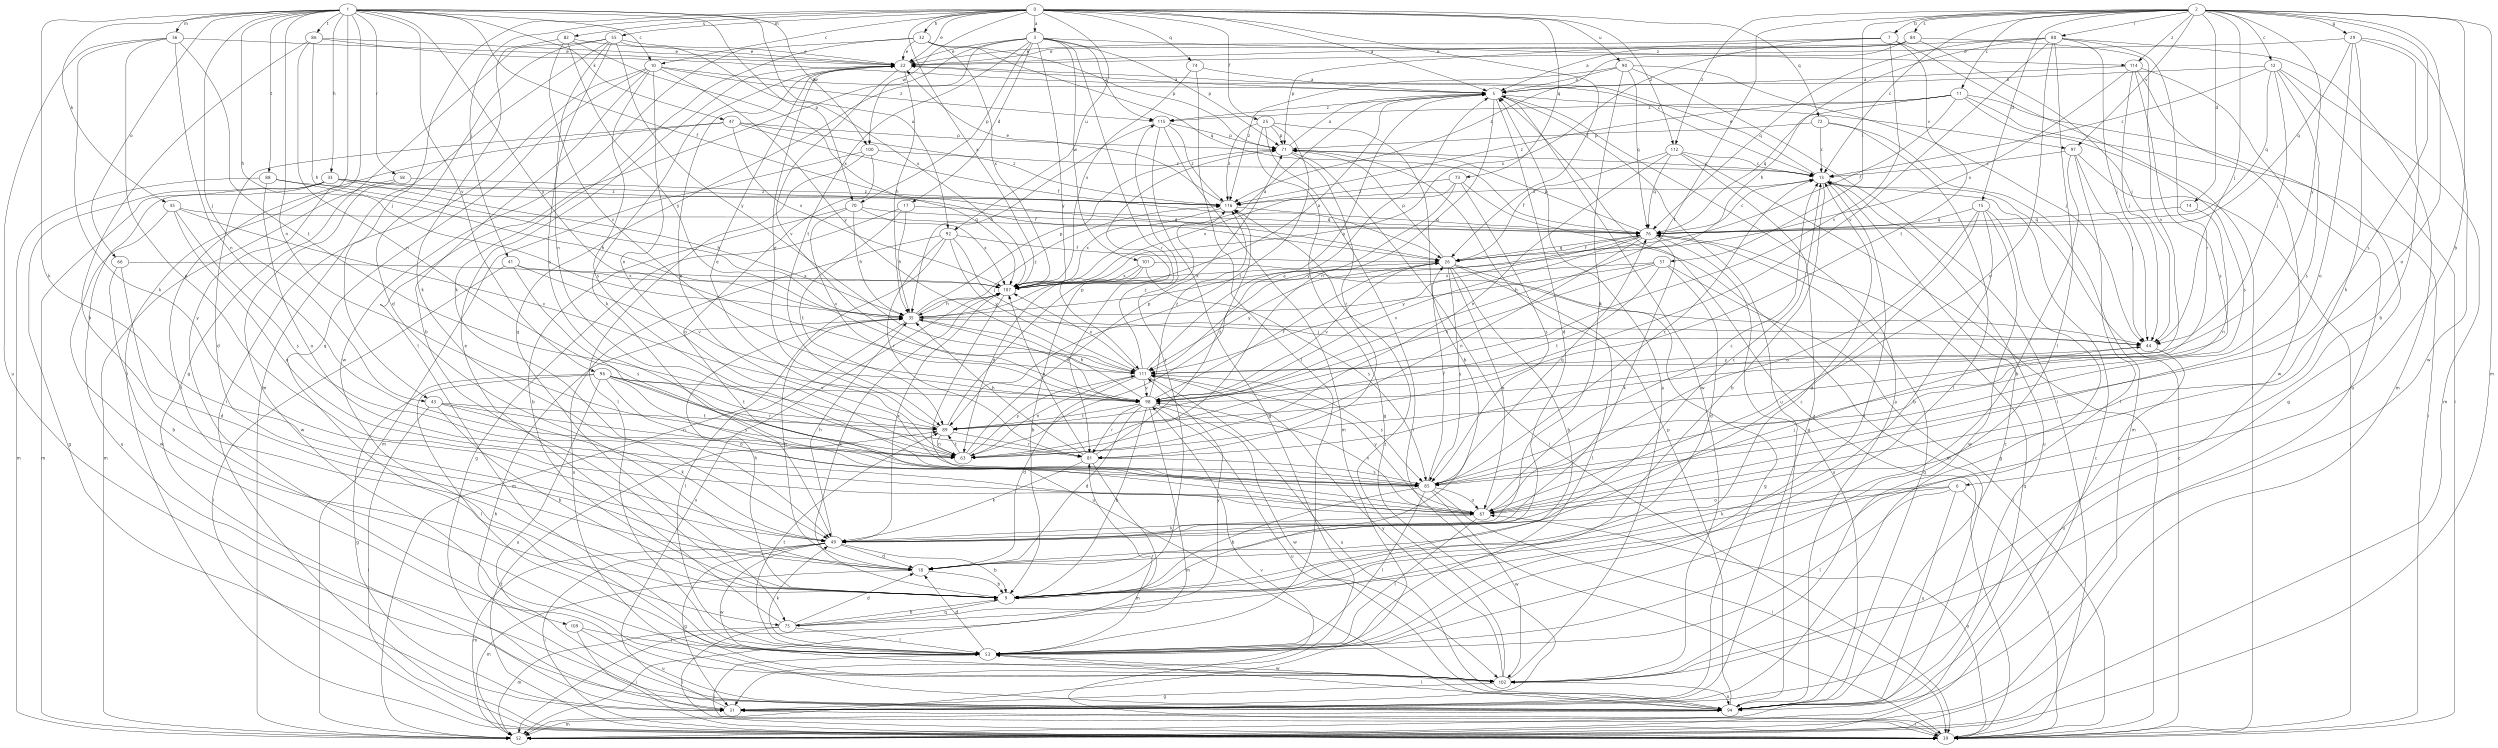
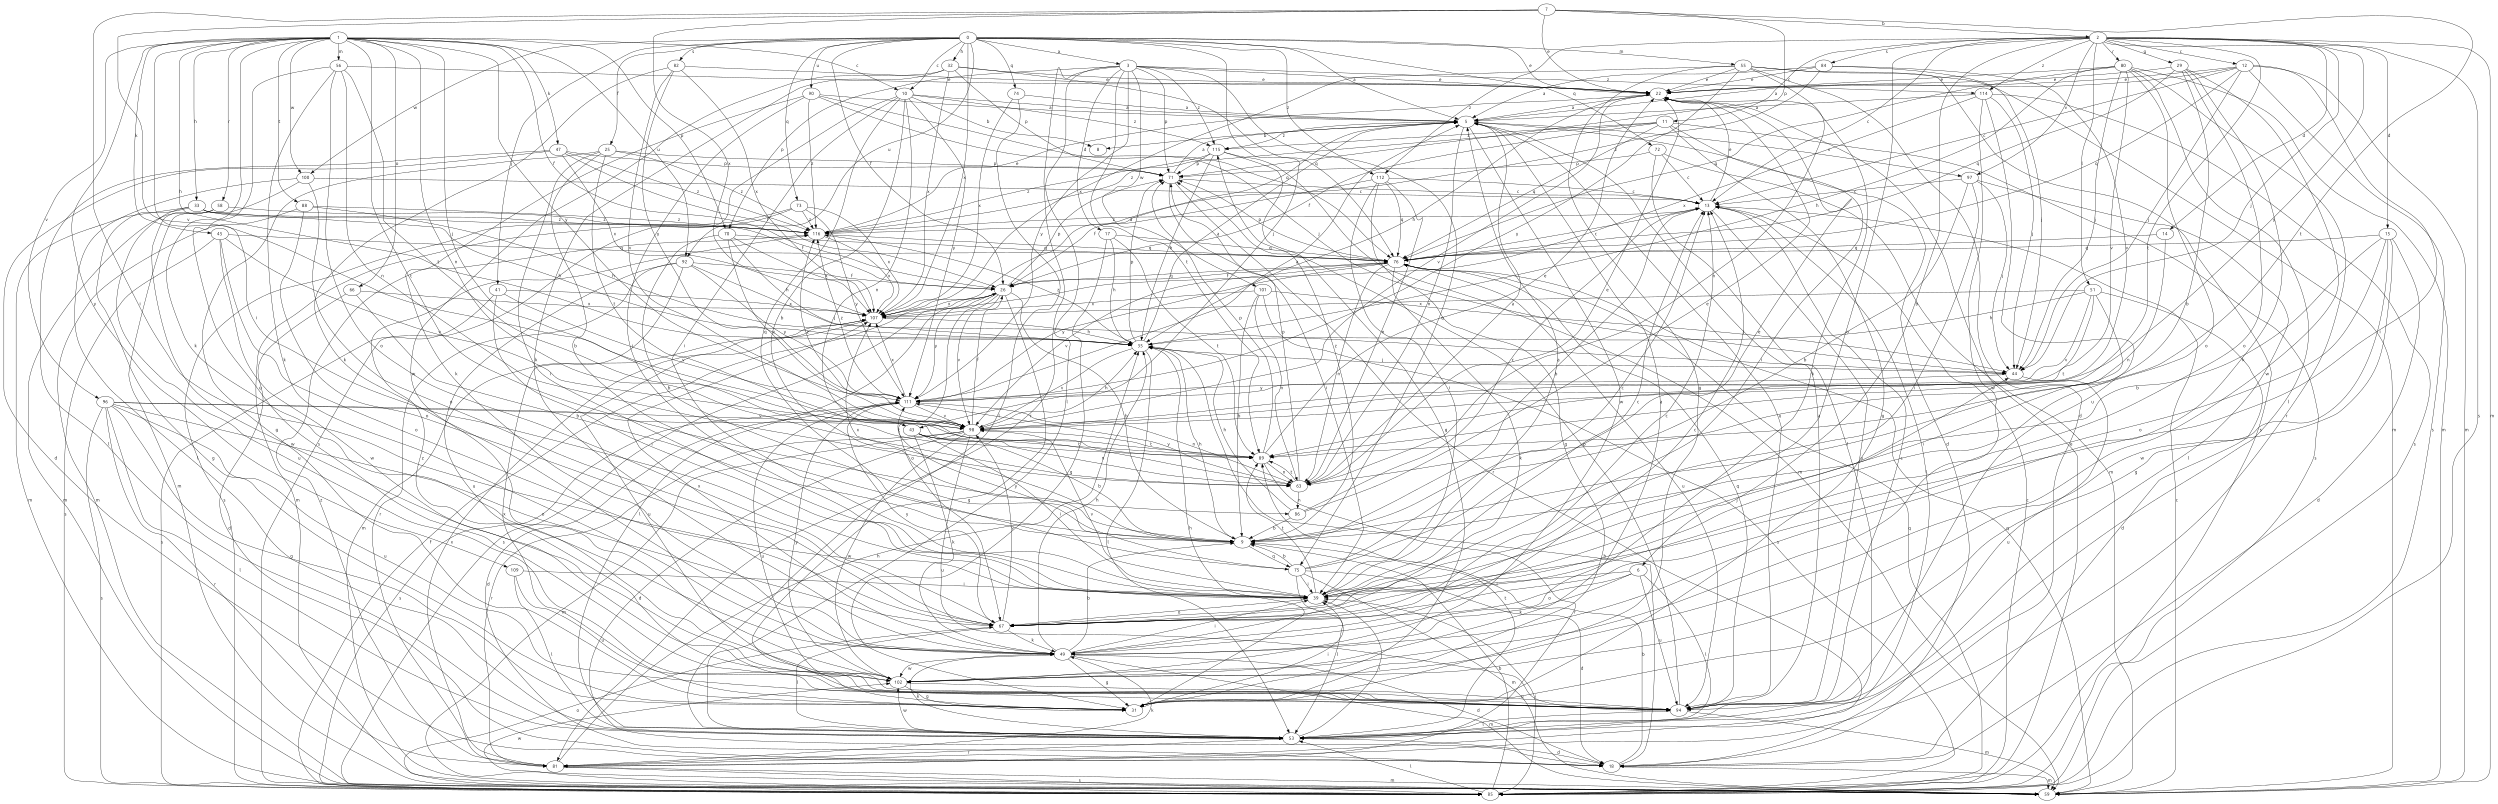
edge "2" -> "7": reversed
edge "12" -> "22": added, label "e"
node "8": added
edge "86" -> "63": reversed
edge "98" -> "9": removed, label "b"
node "52": label "52" -> "59"
